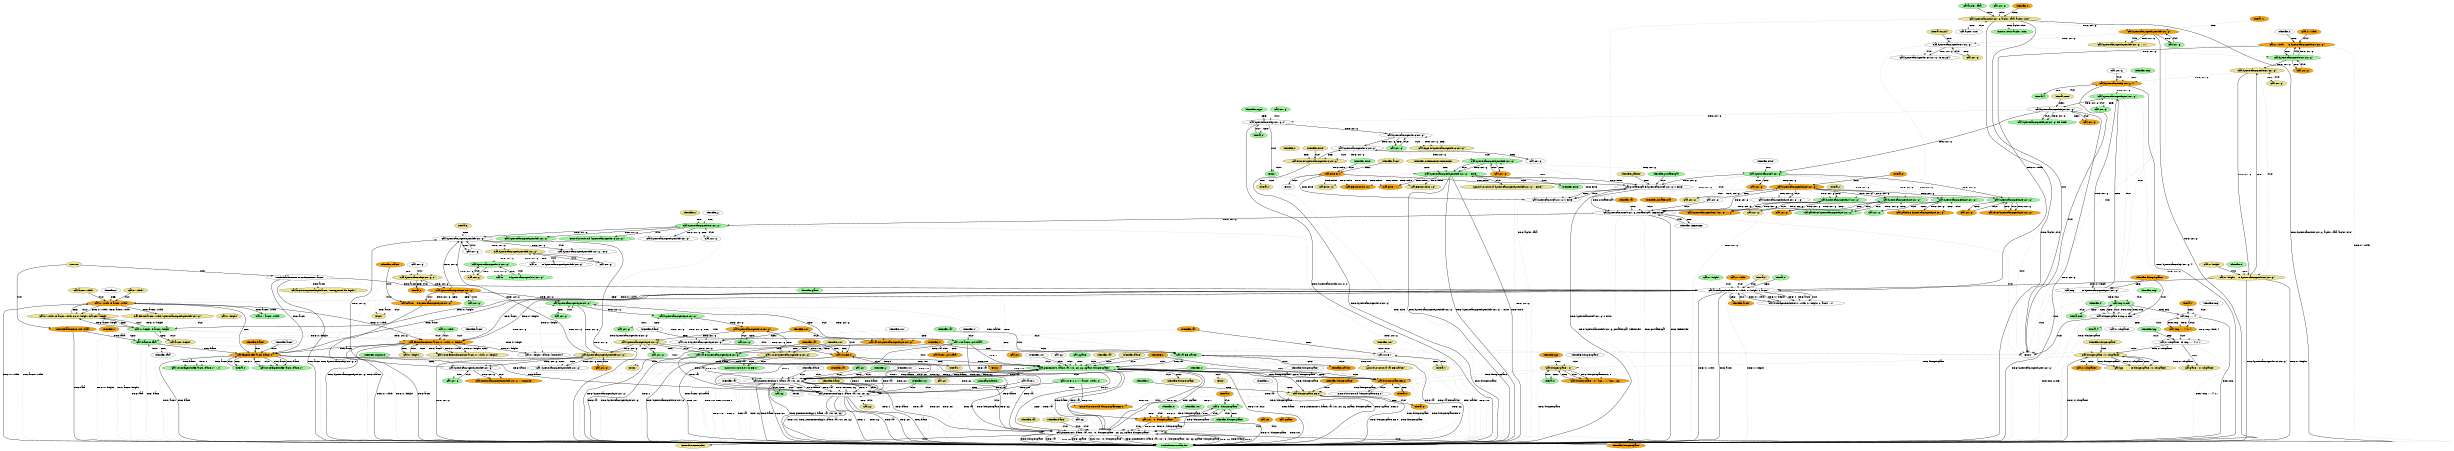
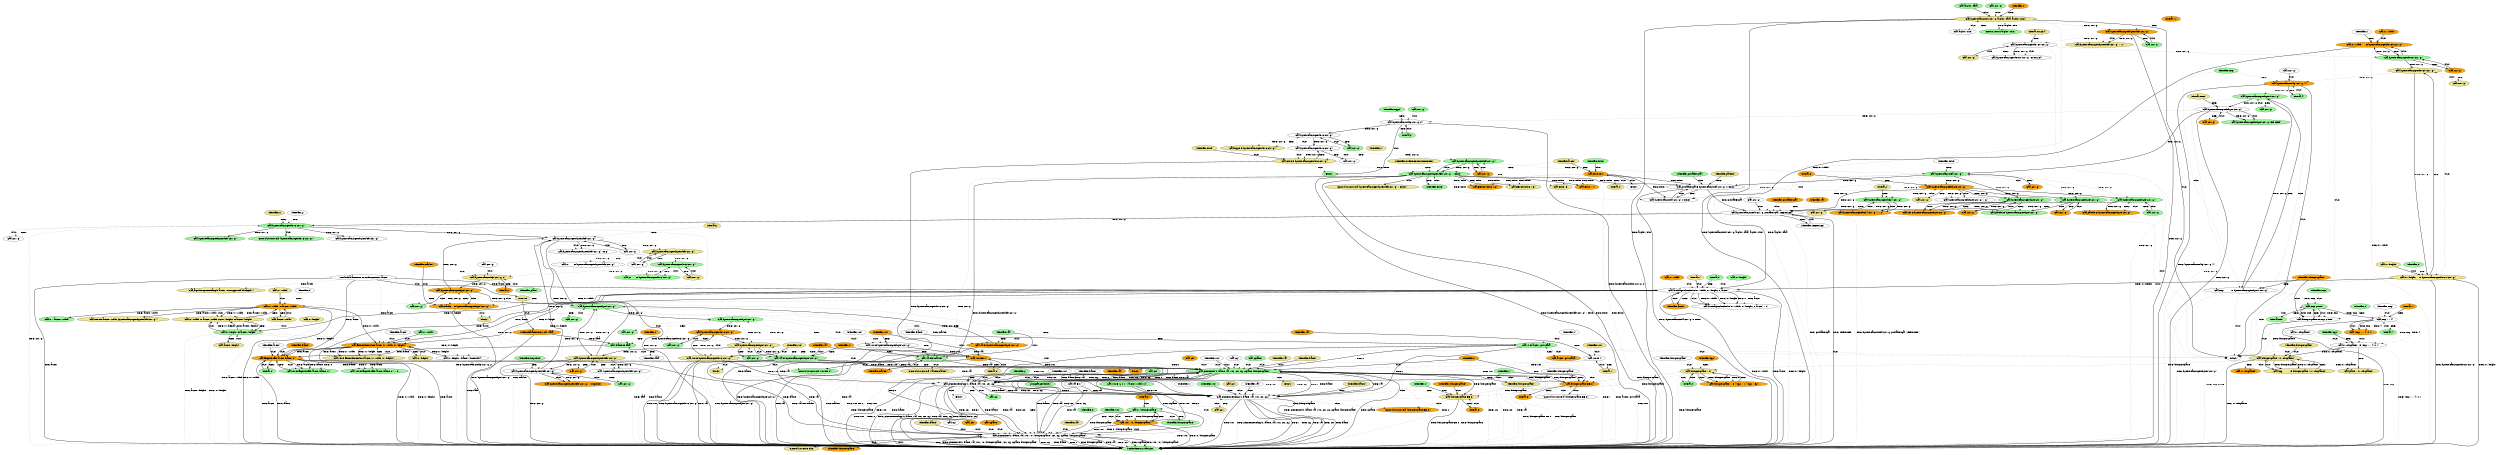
edge "1000100" -> "(MethodParameterIn,AVCodecContext *avctx)": reversed
edge "(Call,s->width != avctx->width)" -> "(Call,ff_get_buffer(avctx, frame, 0))": now "(Call,s->width != avctx->width)" -> "(Call,avctx->width)"
